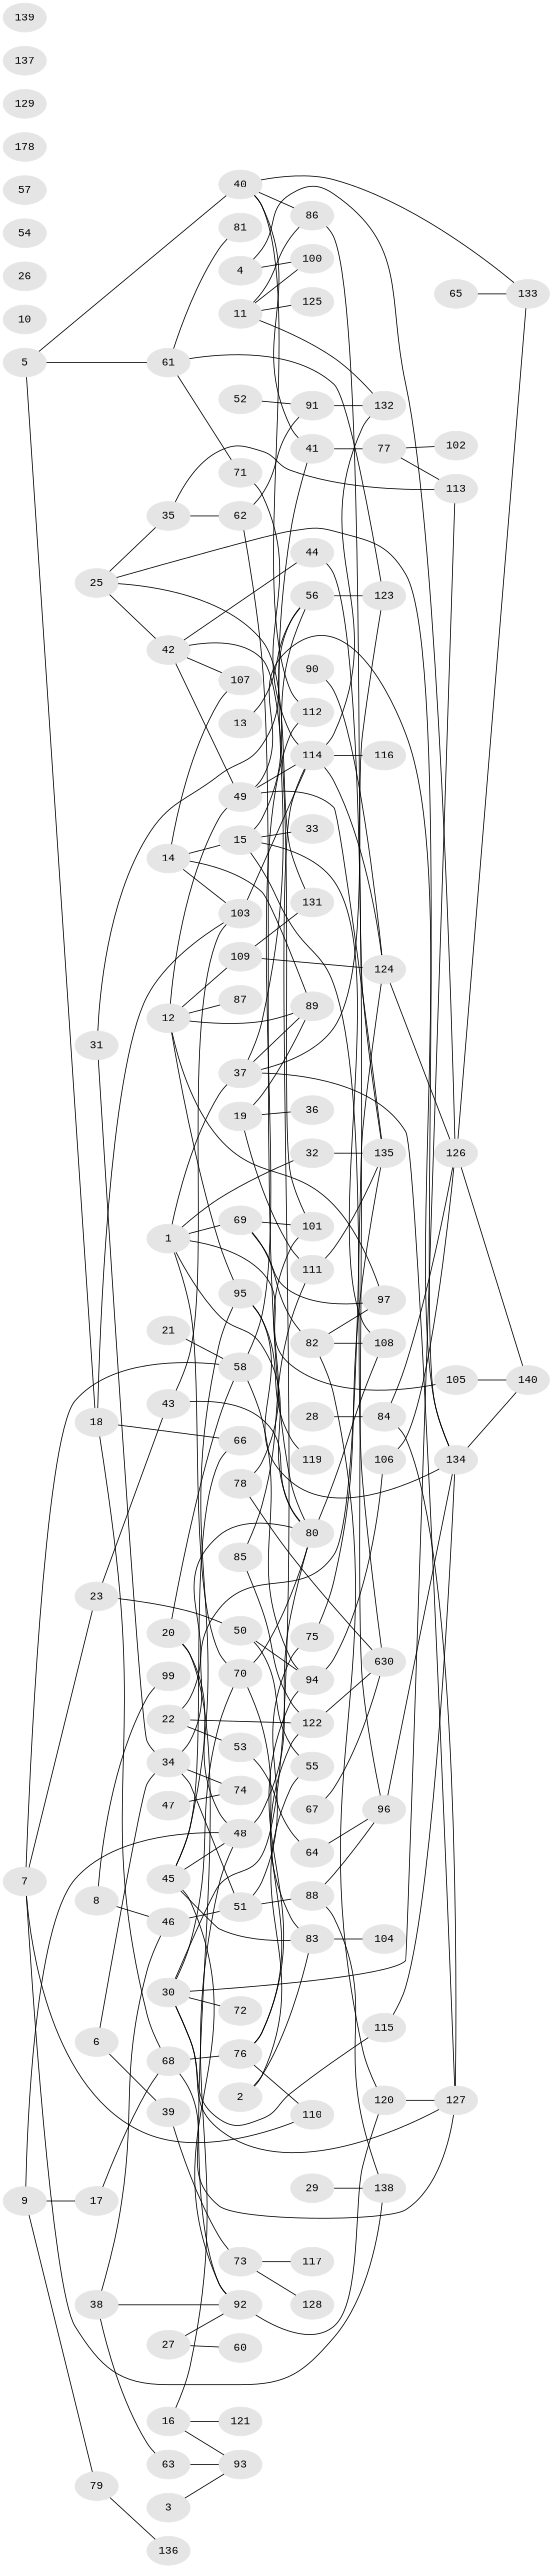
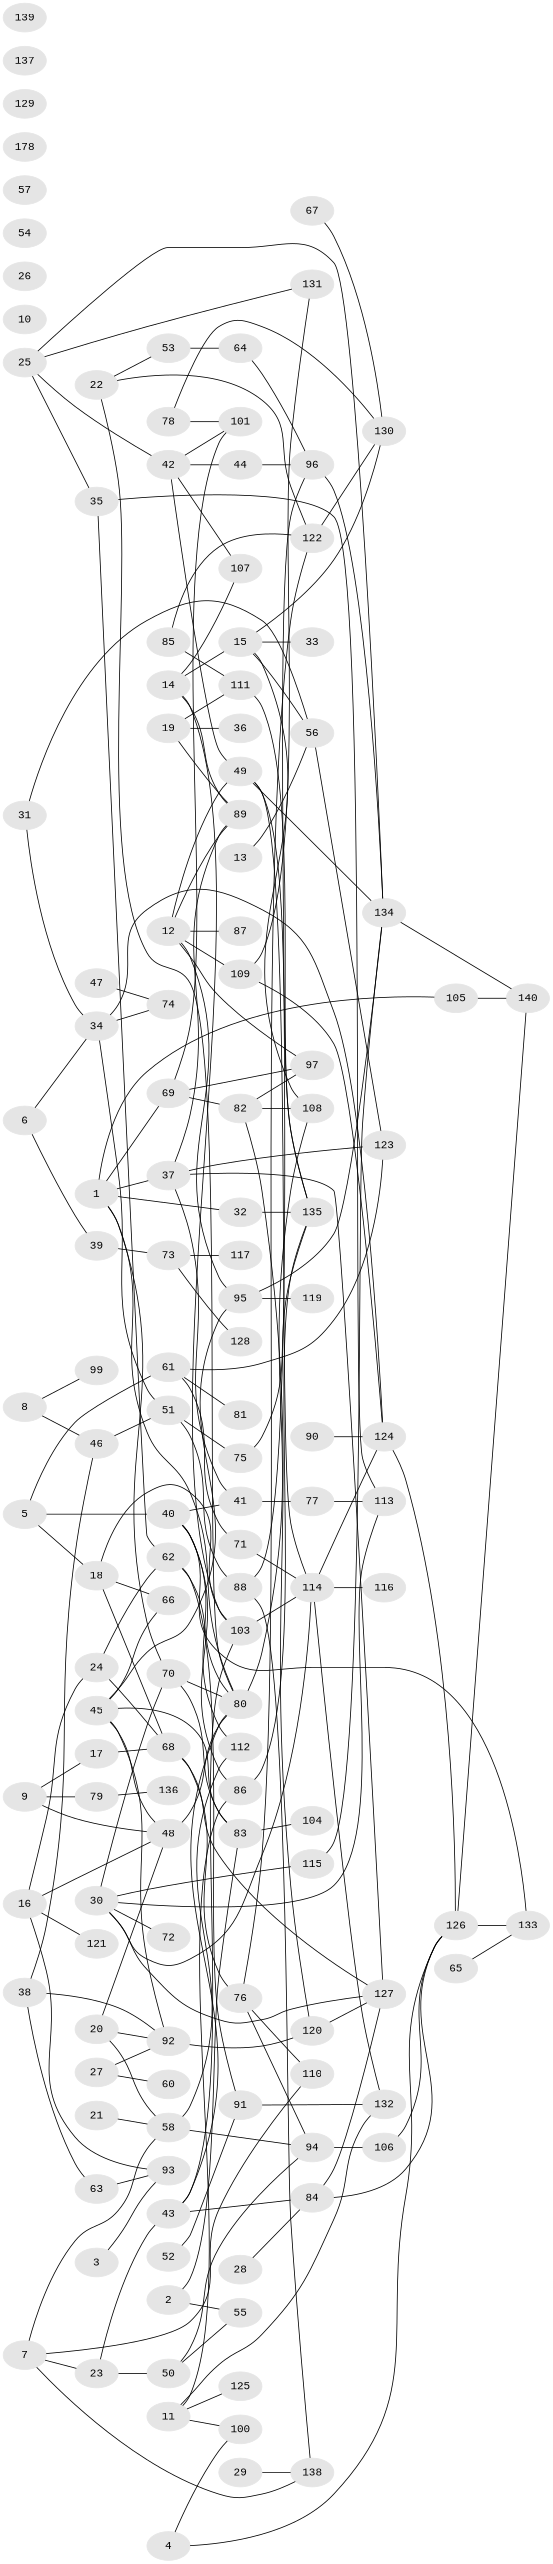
node "102": removed
node "630": label "630" -> "130"
node "24": added
edge "84" -- "43": added
